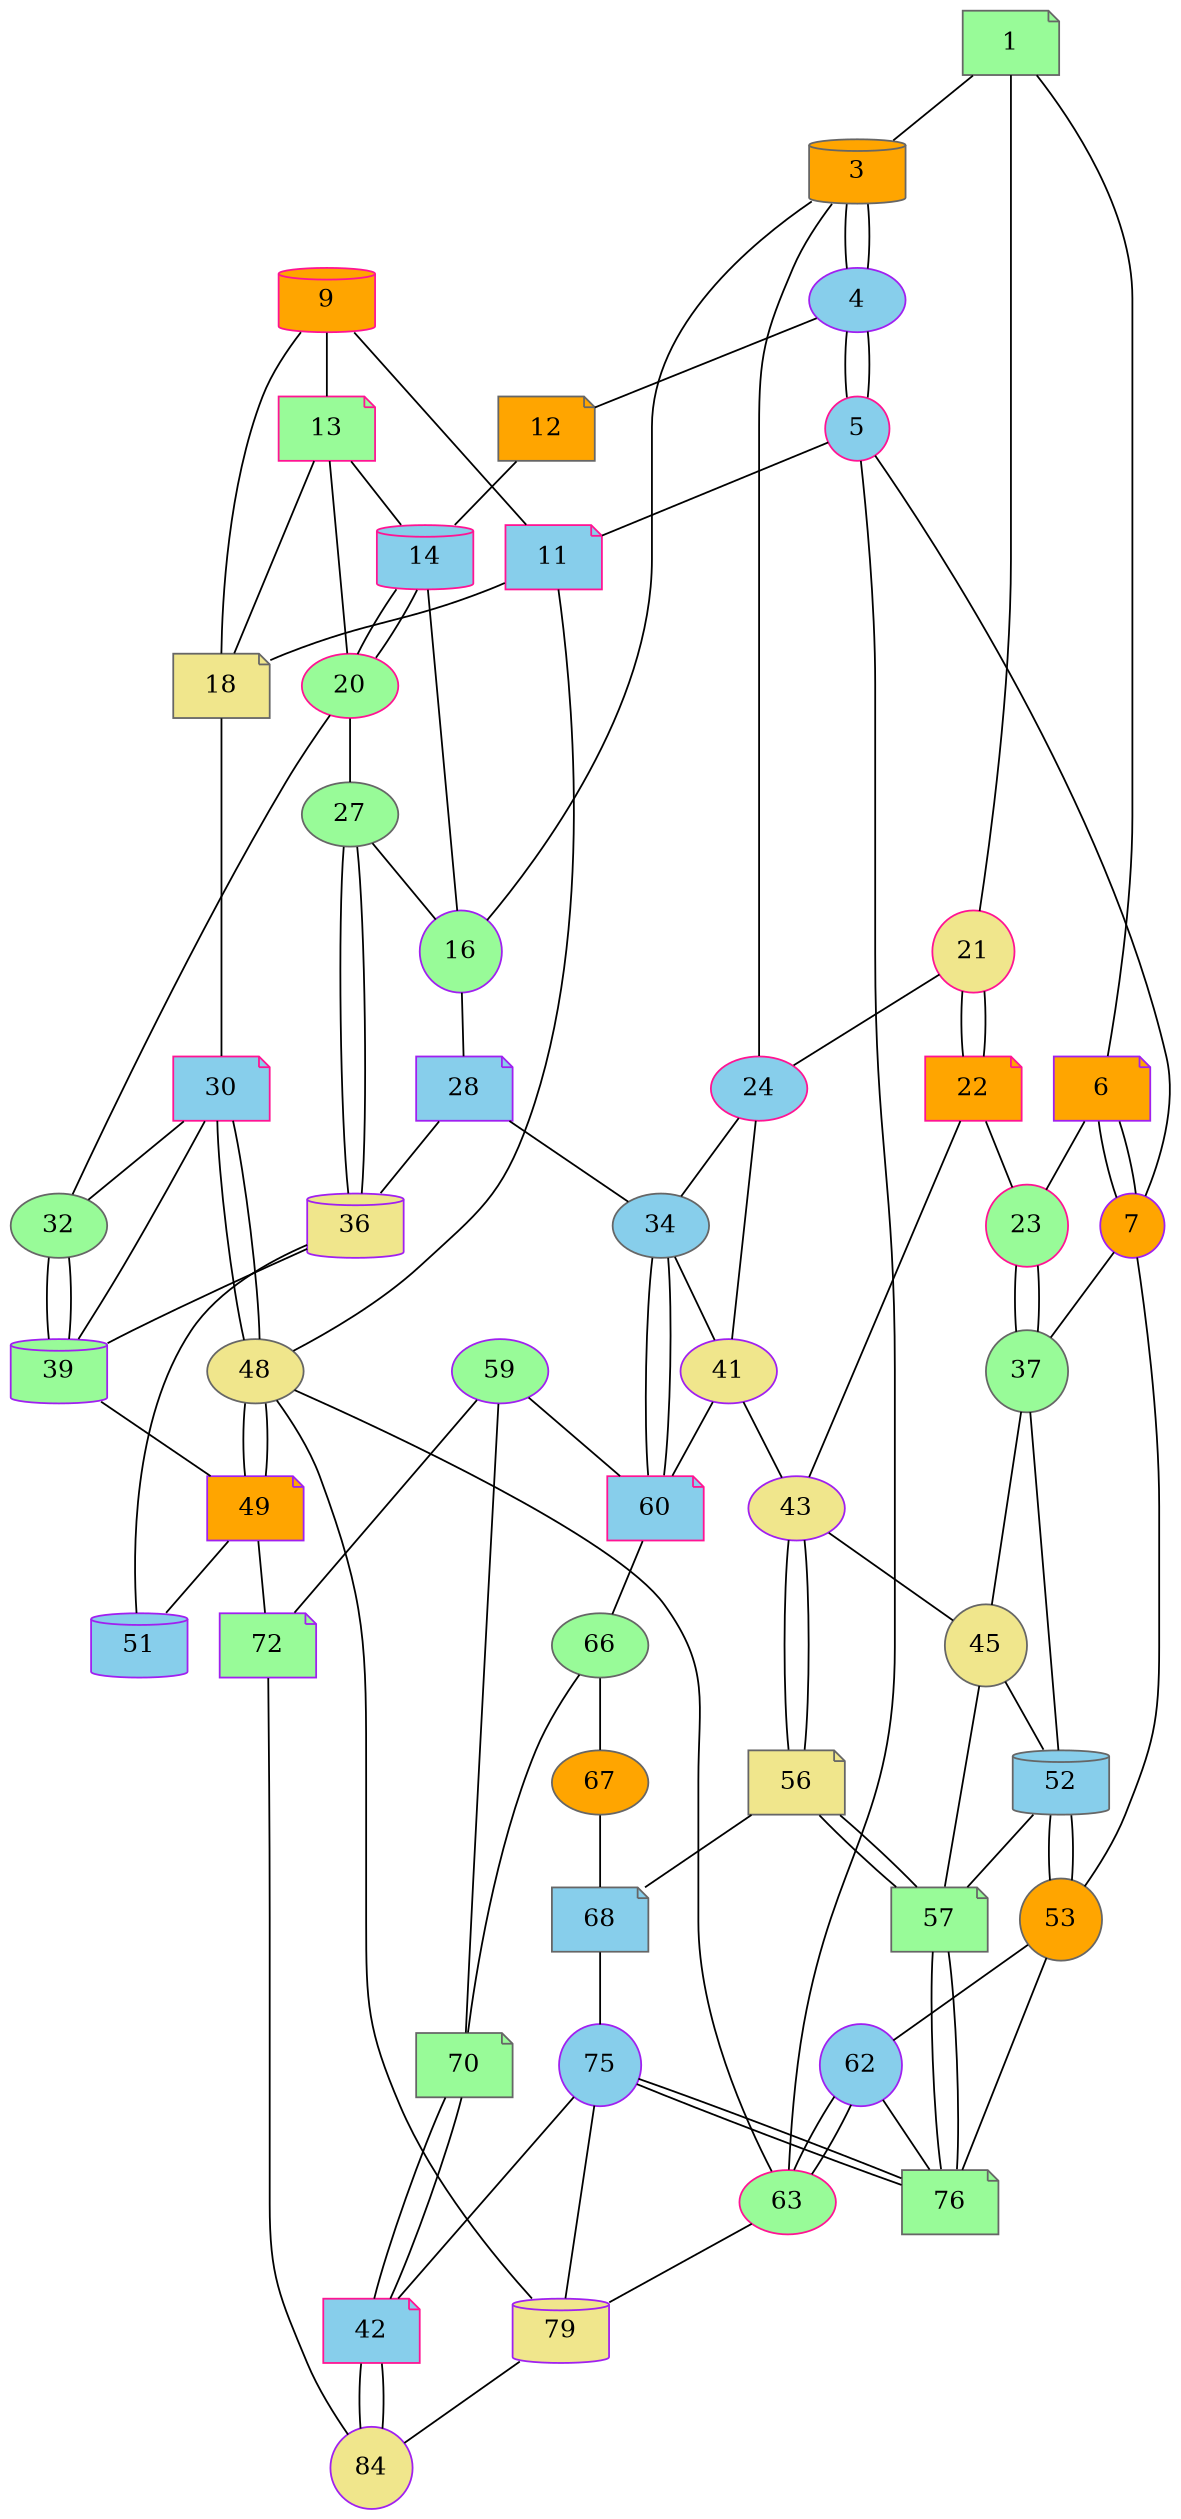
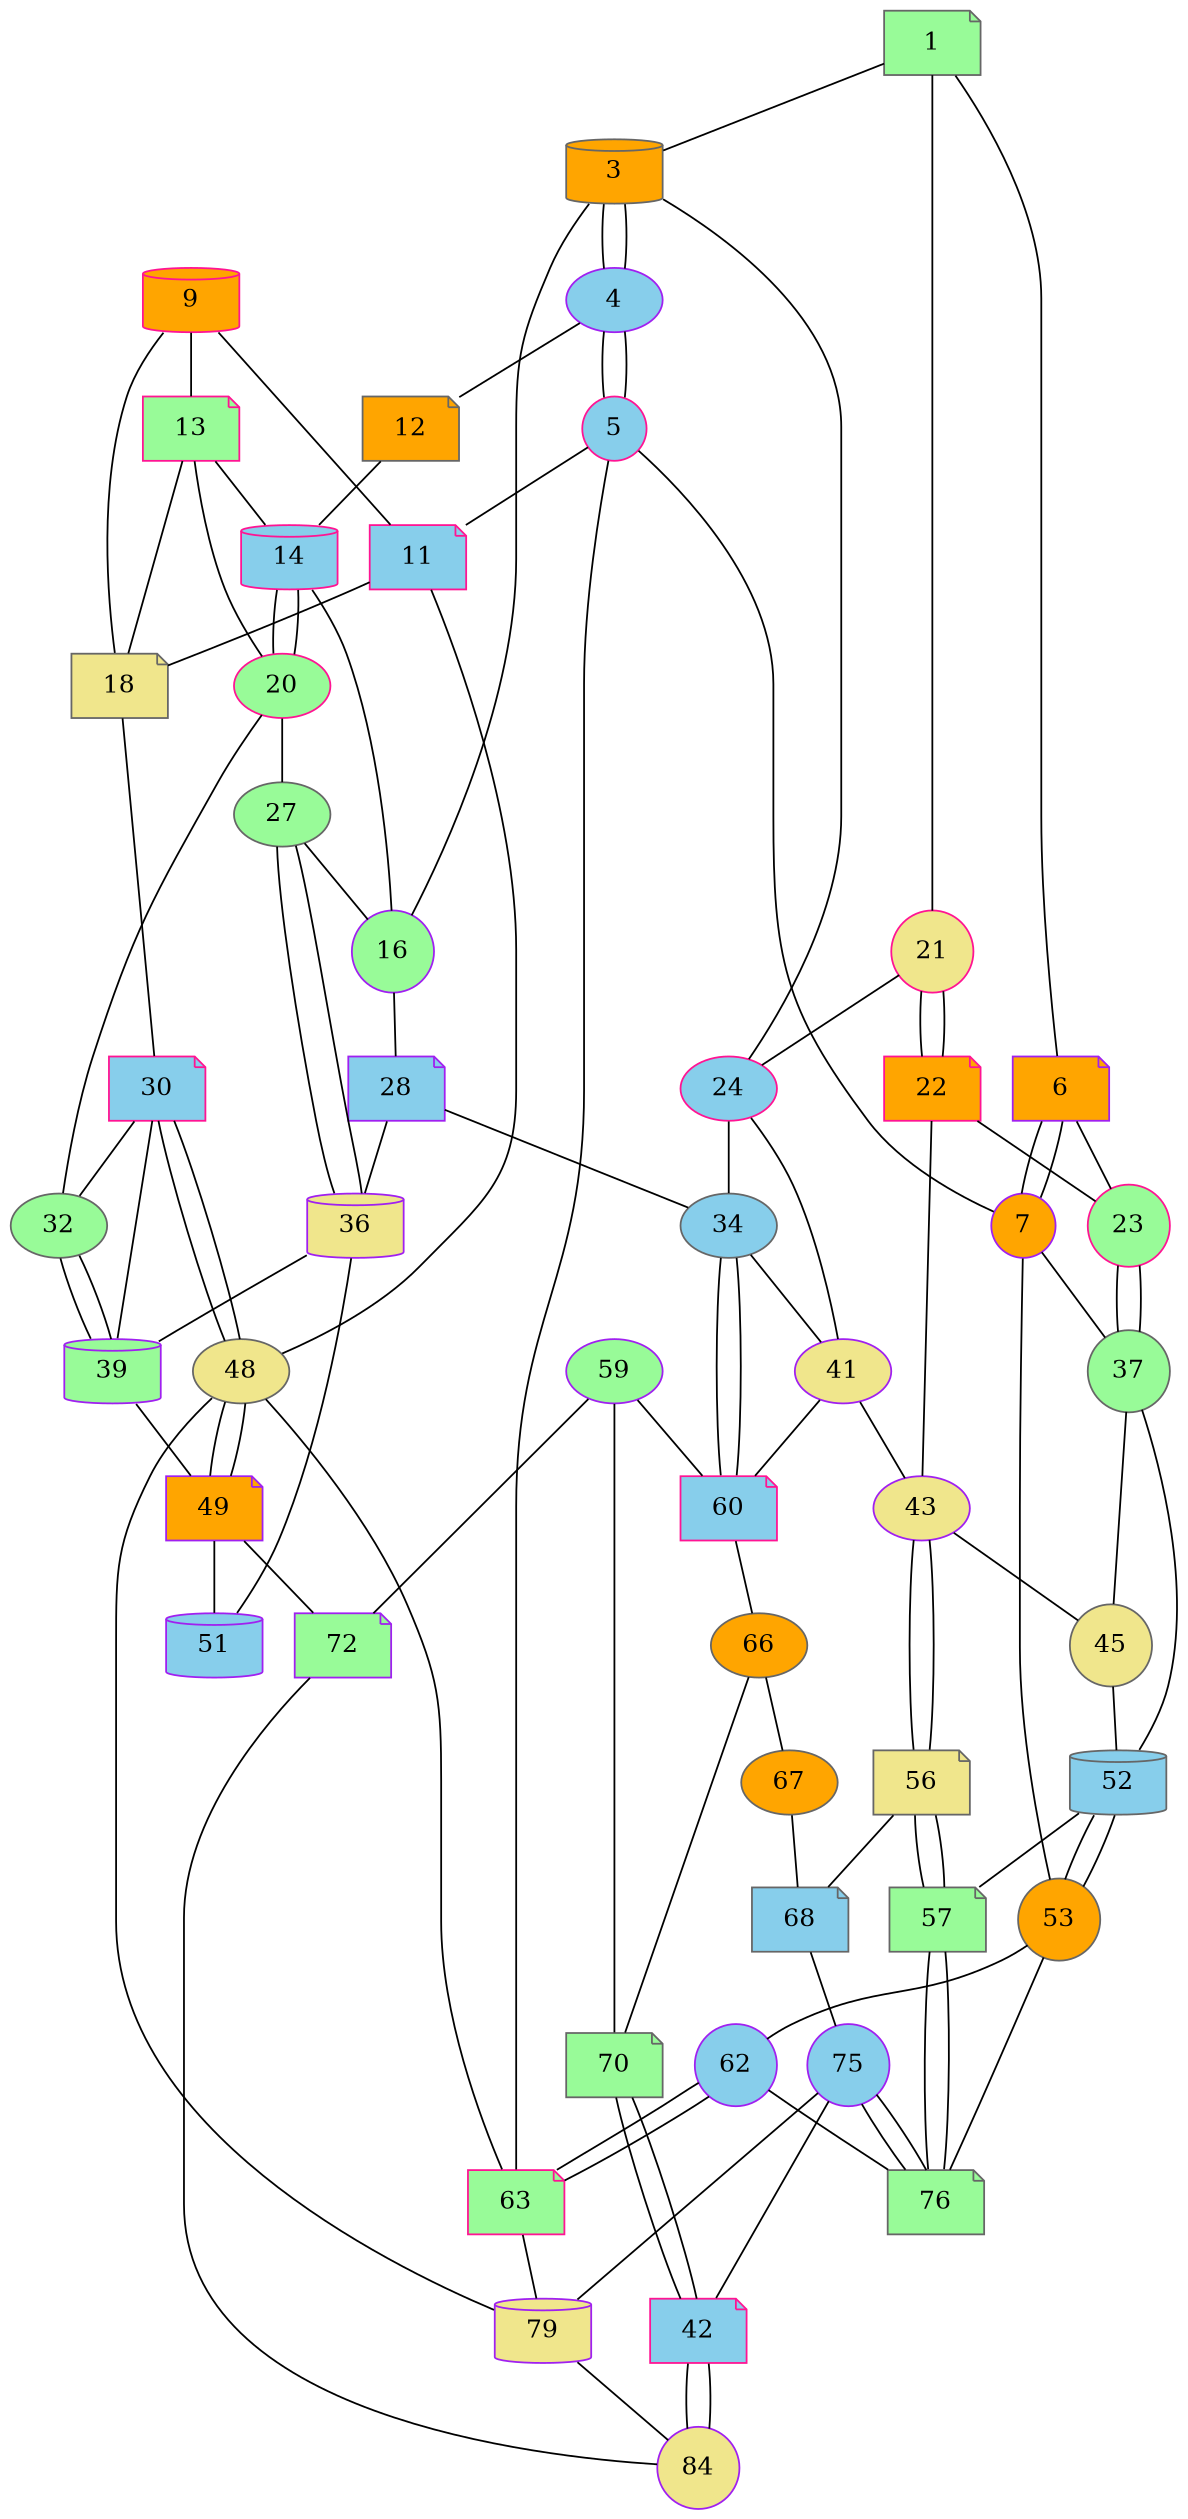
node "66": fillcolor palegreen -> orange
edge "45" -- "57": removed
node "63": shape ellipse -> note
